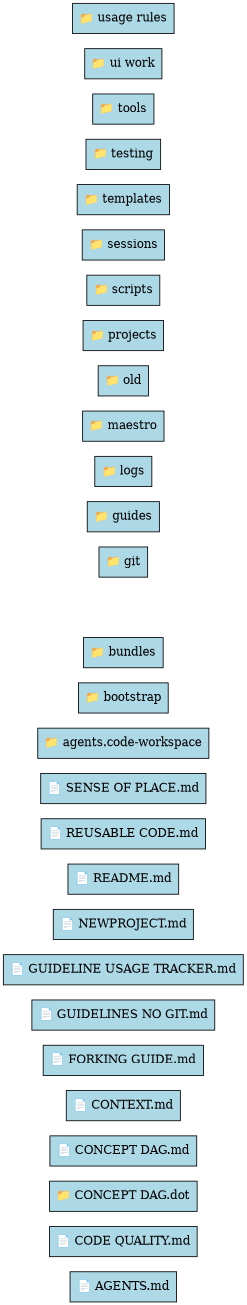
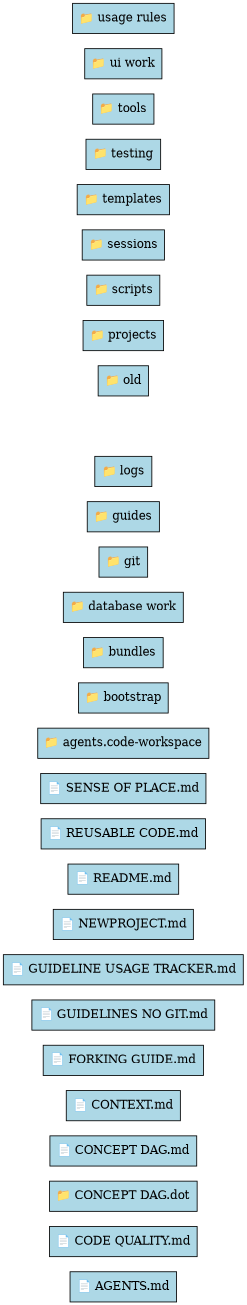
node "📁 maestro": removed
node "📁 database work": added
